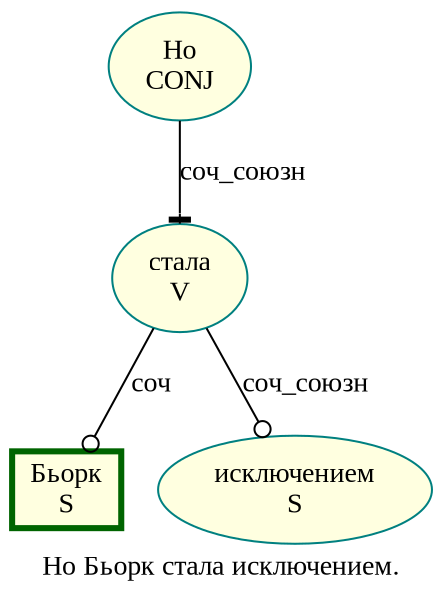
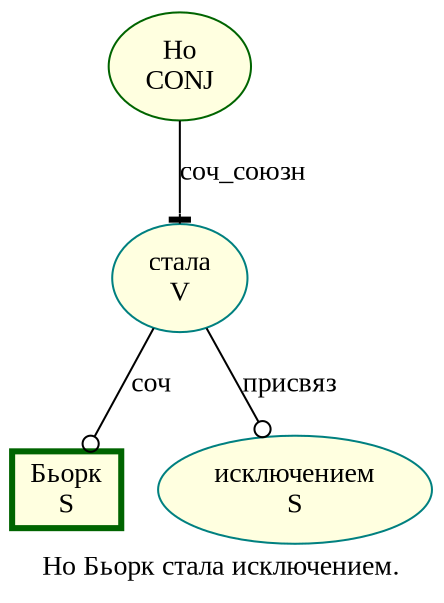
node "Но CONJ": color teal -> darkgreen
edge "стала V" -> "исключением S": label "соч_союзн" -> "присвяз"
